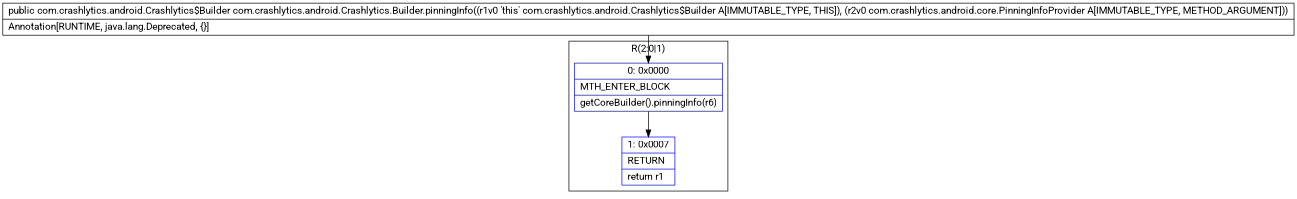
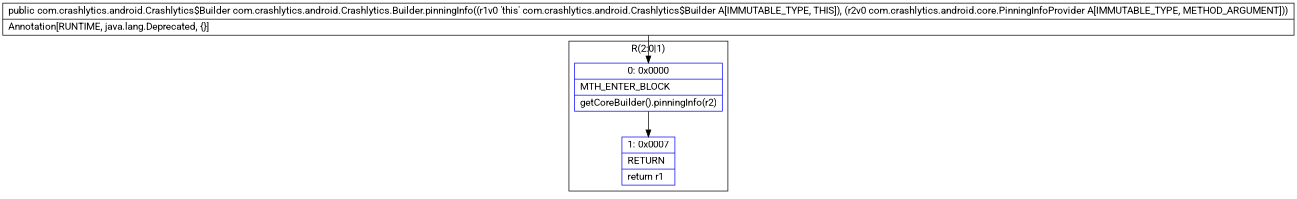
node "0: 0x0000": text "getCoreBuilder().pinningInfo(r6)" -> "getCoreBuilder().pinningInfo(r2)"
